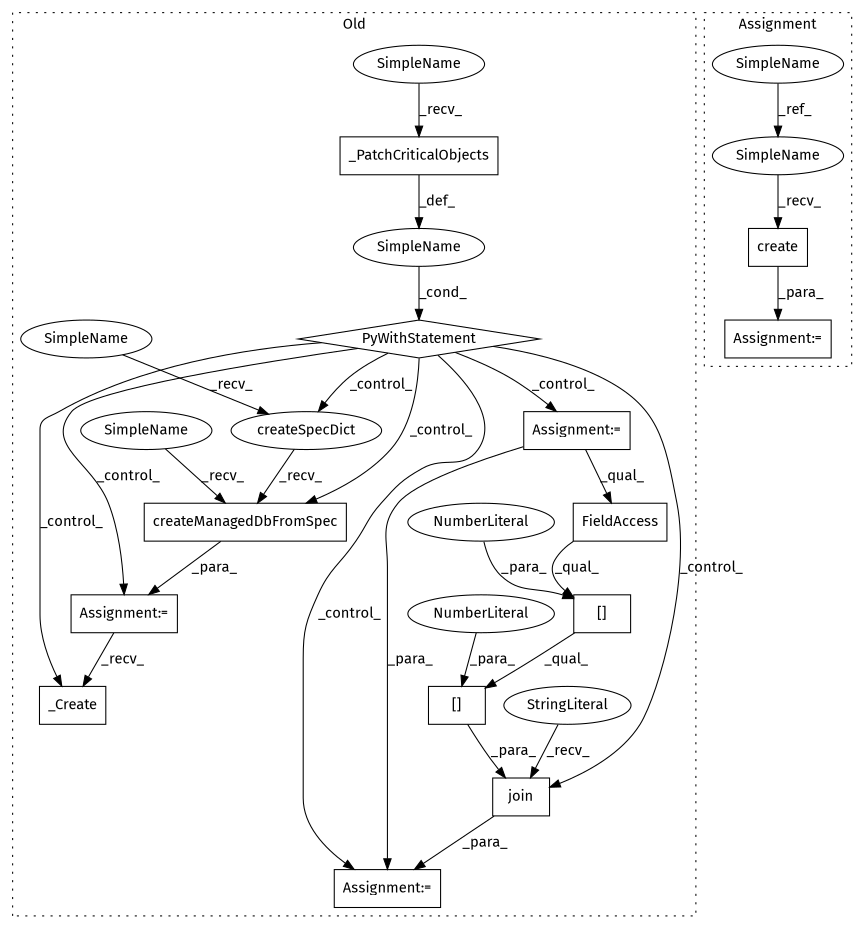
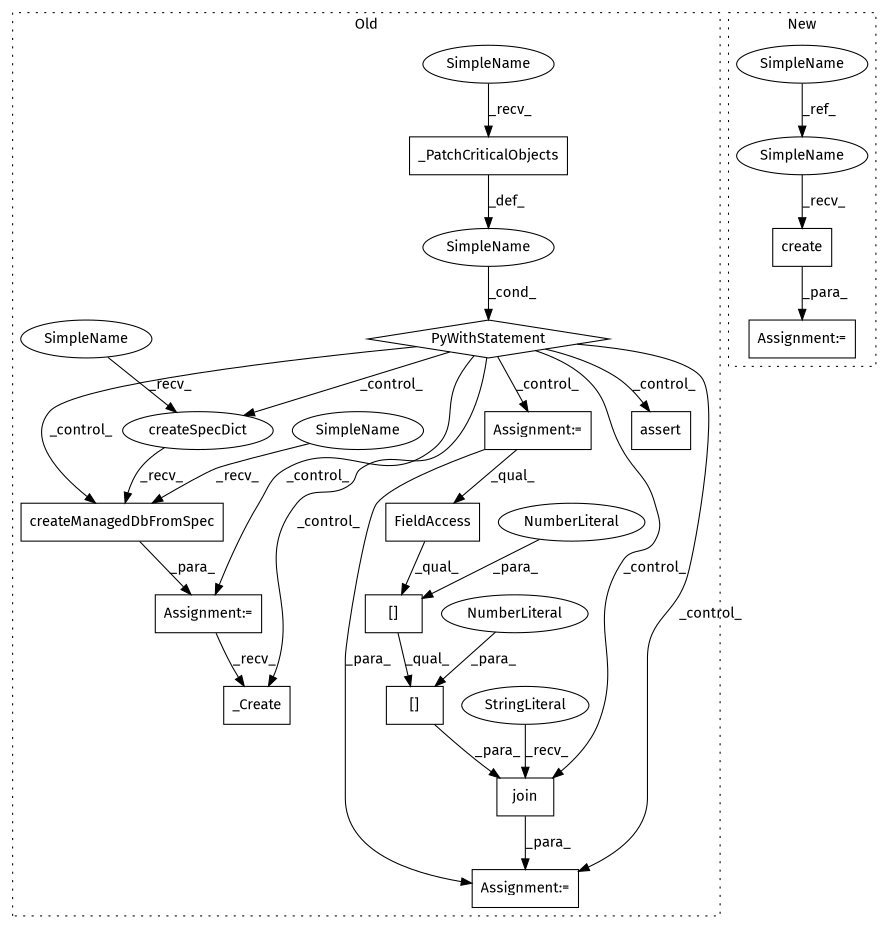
cluster "Assignment": label "Assignment" -> "New"
node "assert": added
